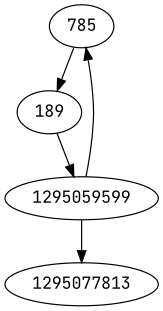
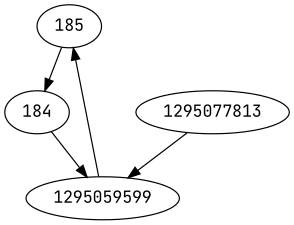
node "785": label "785" -> "185"
node "189": label "189" -> "184"
edge "1295059599" -> "1295077813": reversed
